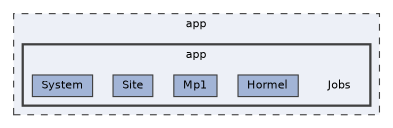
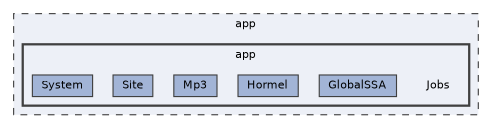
node "Mp1": label "Mp1" -> "Mp3"
node "GlobalSSA": added
